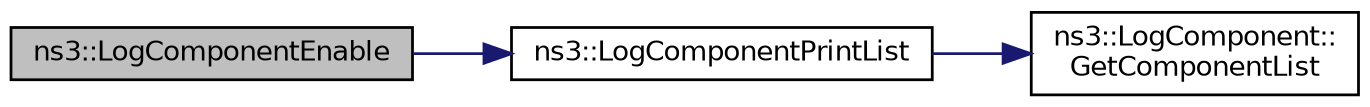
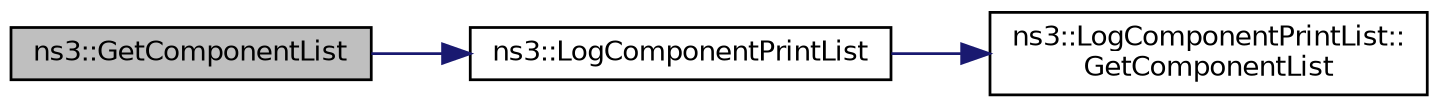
node "ns3::LogComponentEnable": label "ns3::LogComponentEnable" -> "ns3::GetComponentList"
node "ns3::LogComponent:: GetComponentList": label "ns3::LogComponent:: GetComponentList" -> "ns3::LogComponentPrintList:: GetComponentList"
